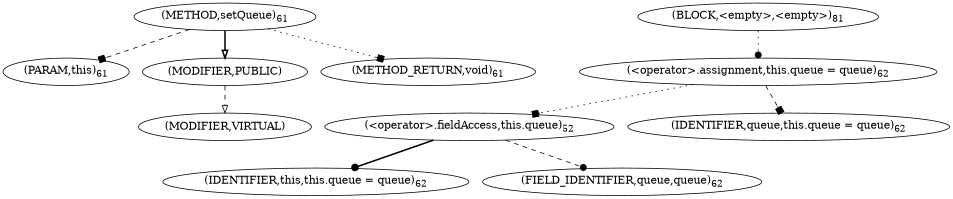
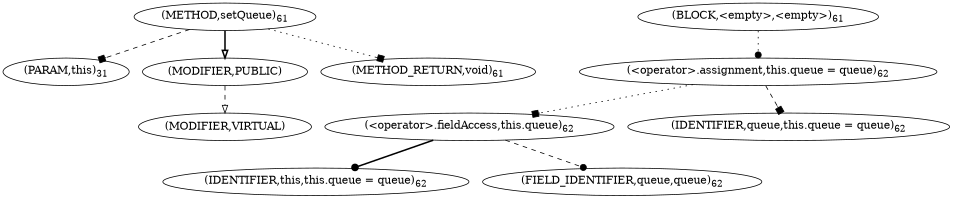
node "(BLOCK,<empty>,<empty>)": text "81" -> "61"
node "(PARAM,this)": text "61" -> "31"
node "(<operator>.fieldAccess,this.queue)": text "52" -> "62"
